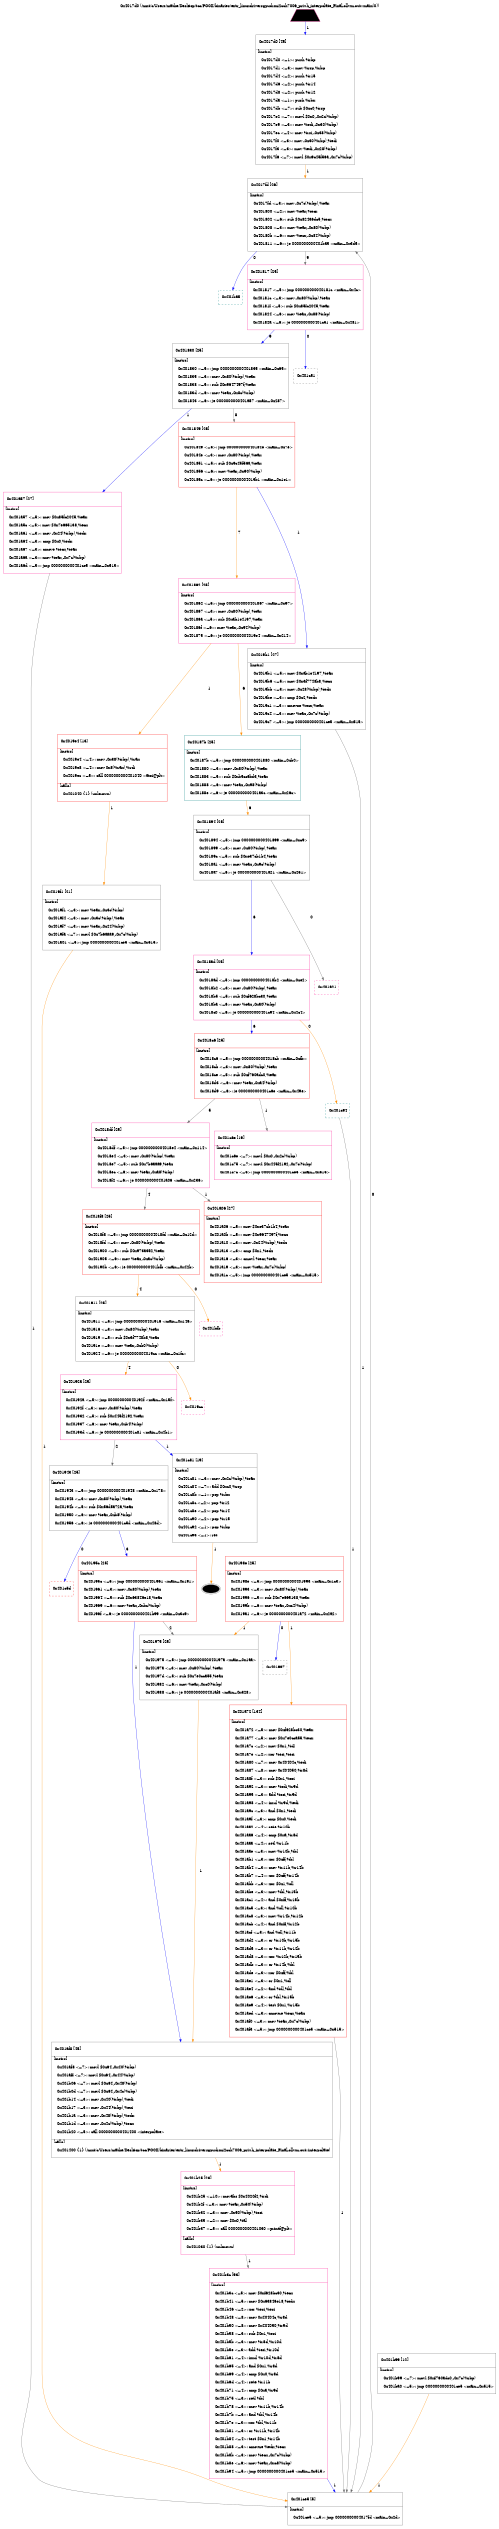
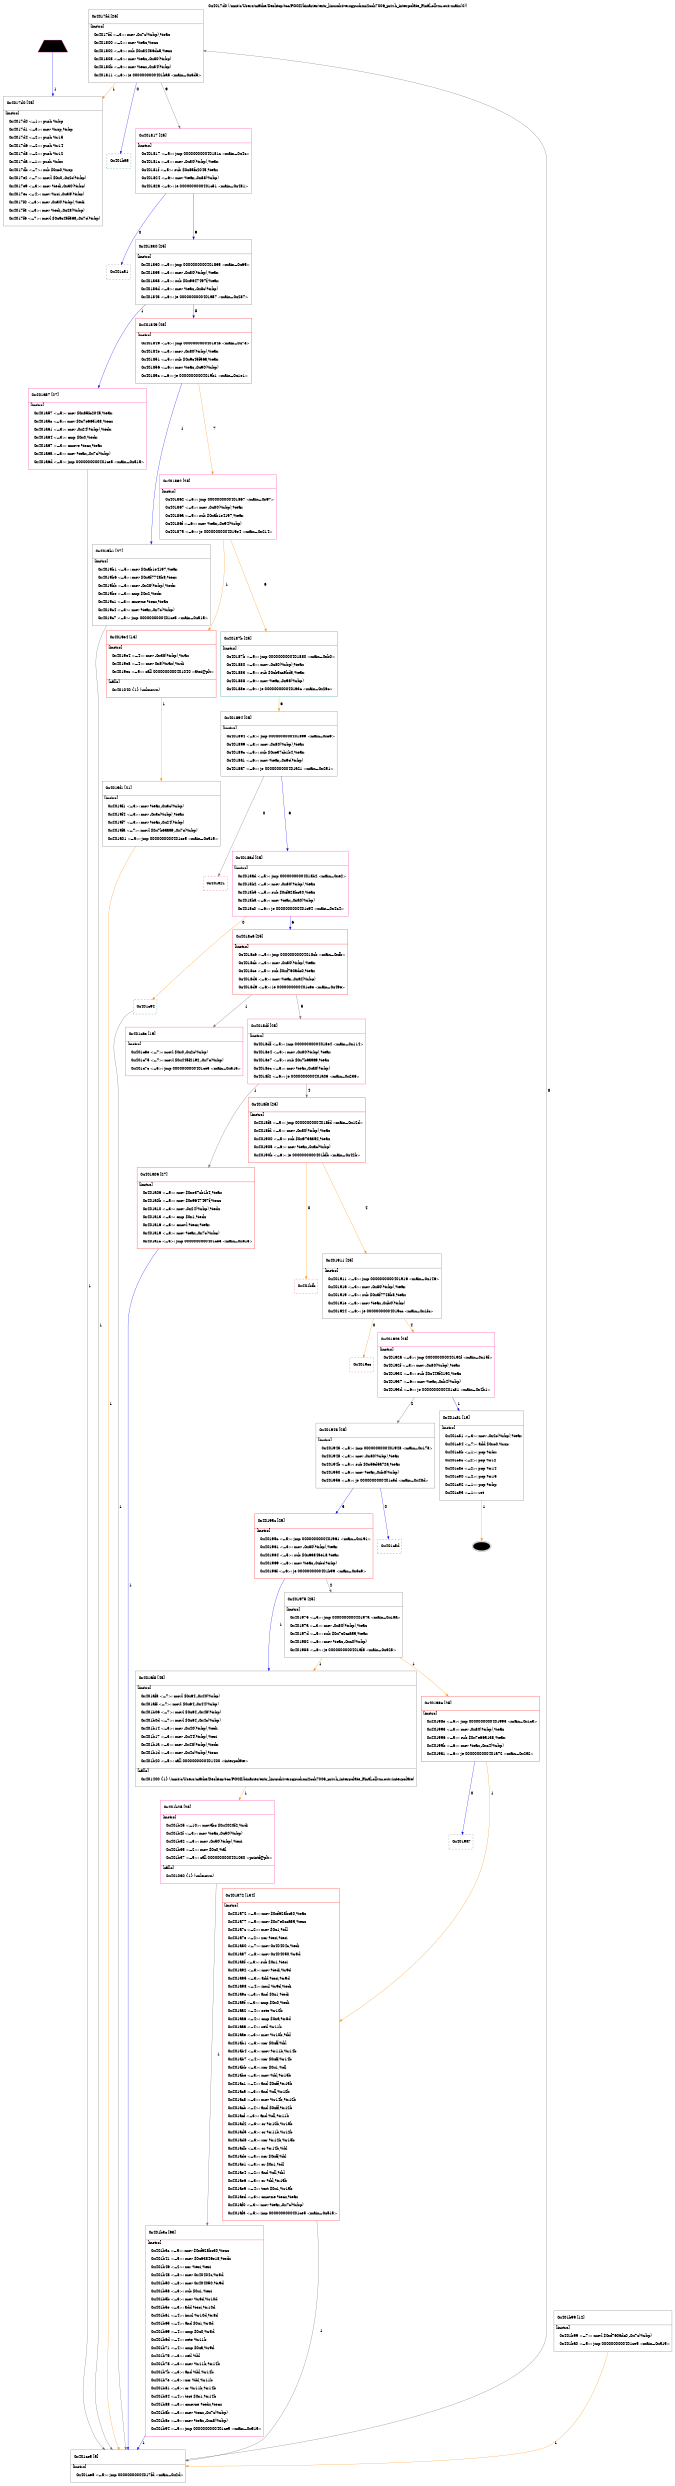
edge "0x4017d0 [45]" -> "0x4017fd [26]": reversed
edge "0x401830 [25]" -> "0x401849 [25]": color gray40 -> blue
edge "0x40198e [25]" -> "0x401975 [25]": reversed
edge "0x401a06 [27]" -> "0x401ce5 [5]": added, label "1"
